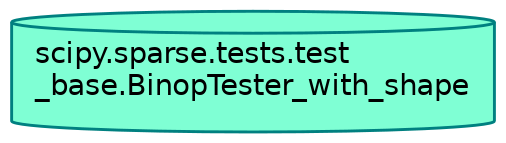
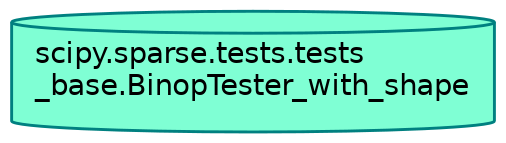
node "scipy.sparse.tests.test _base.BinopTester_with_shape": label "scipy.sparse.tests.test _base.BinopTester_with_shape" -> "scipy.sparse.tests.tests _base.BinopTester_with_shape"
